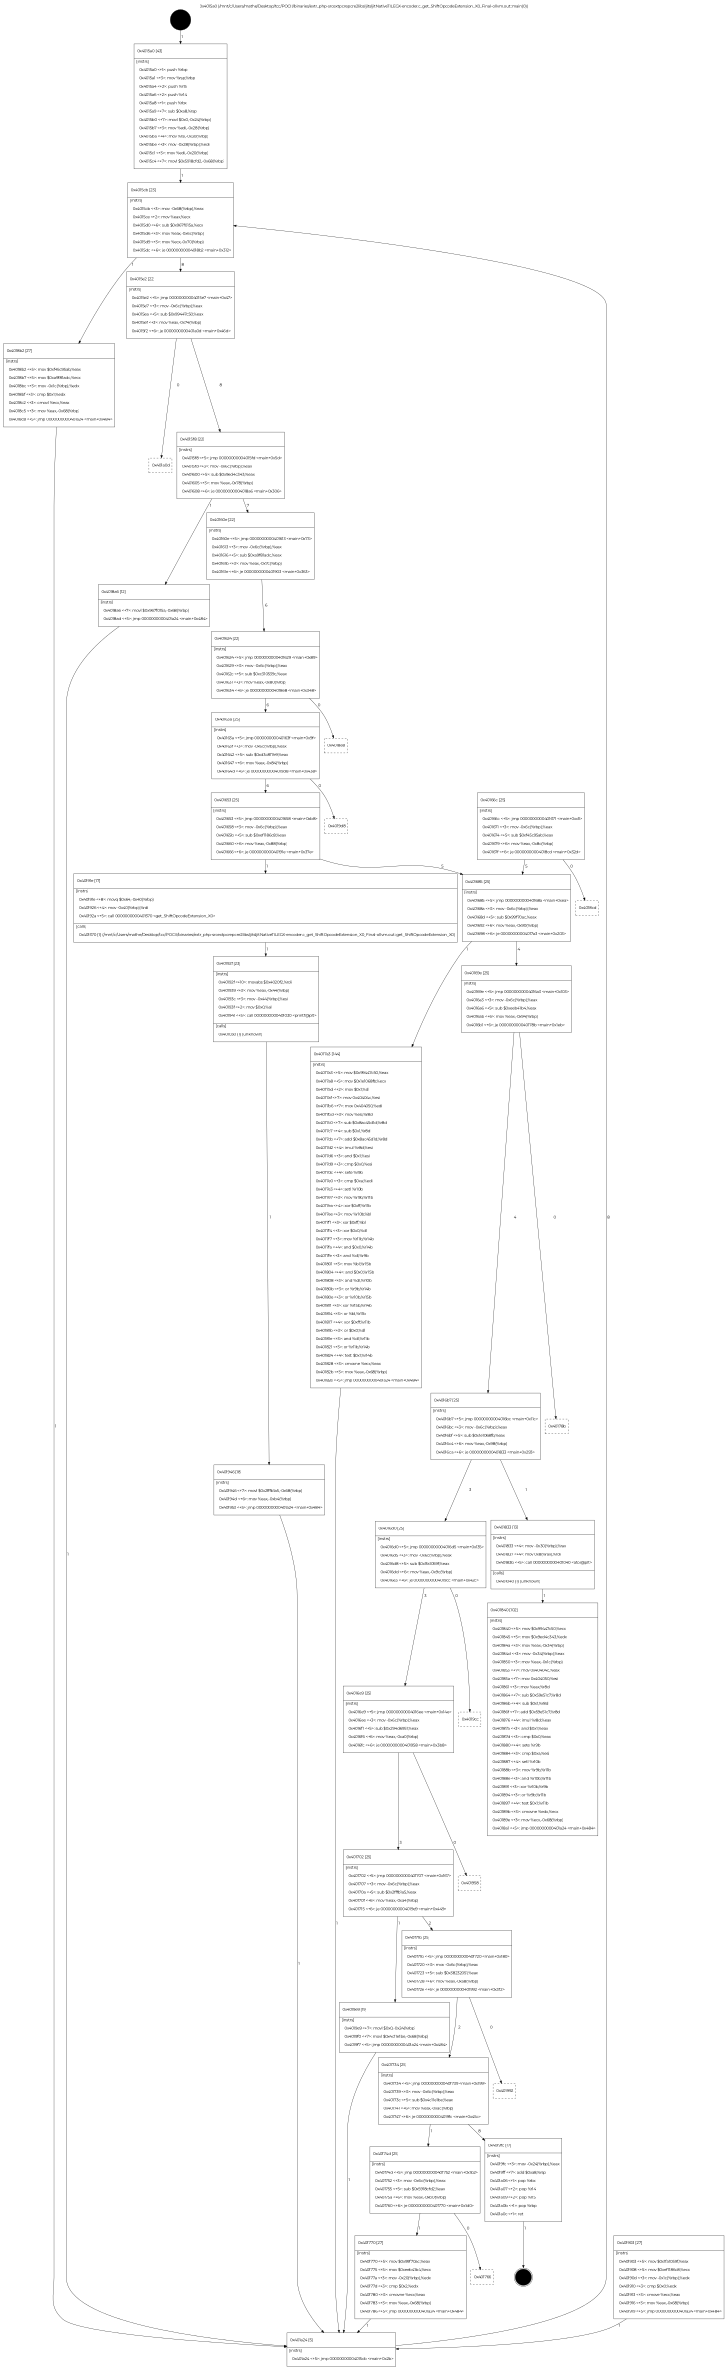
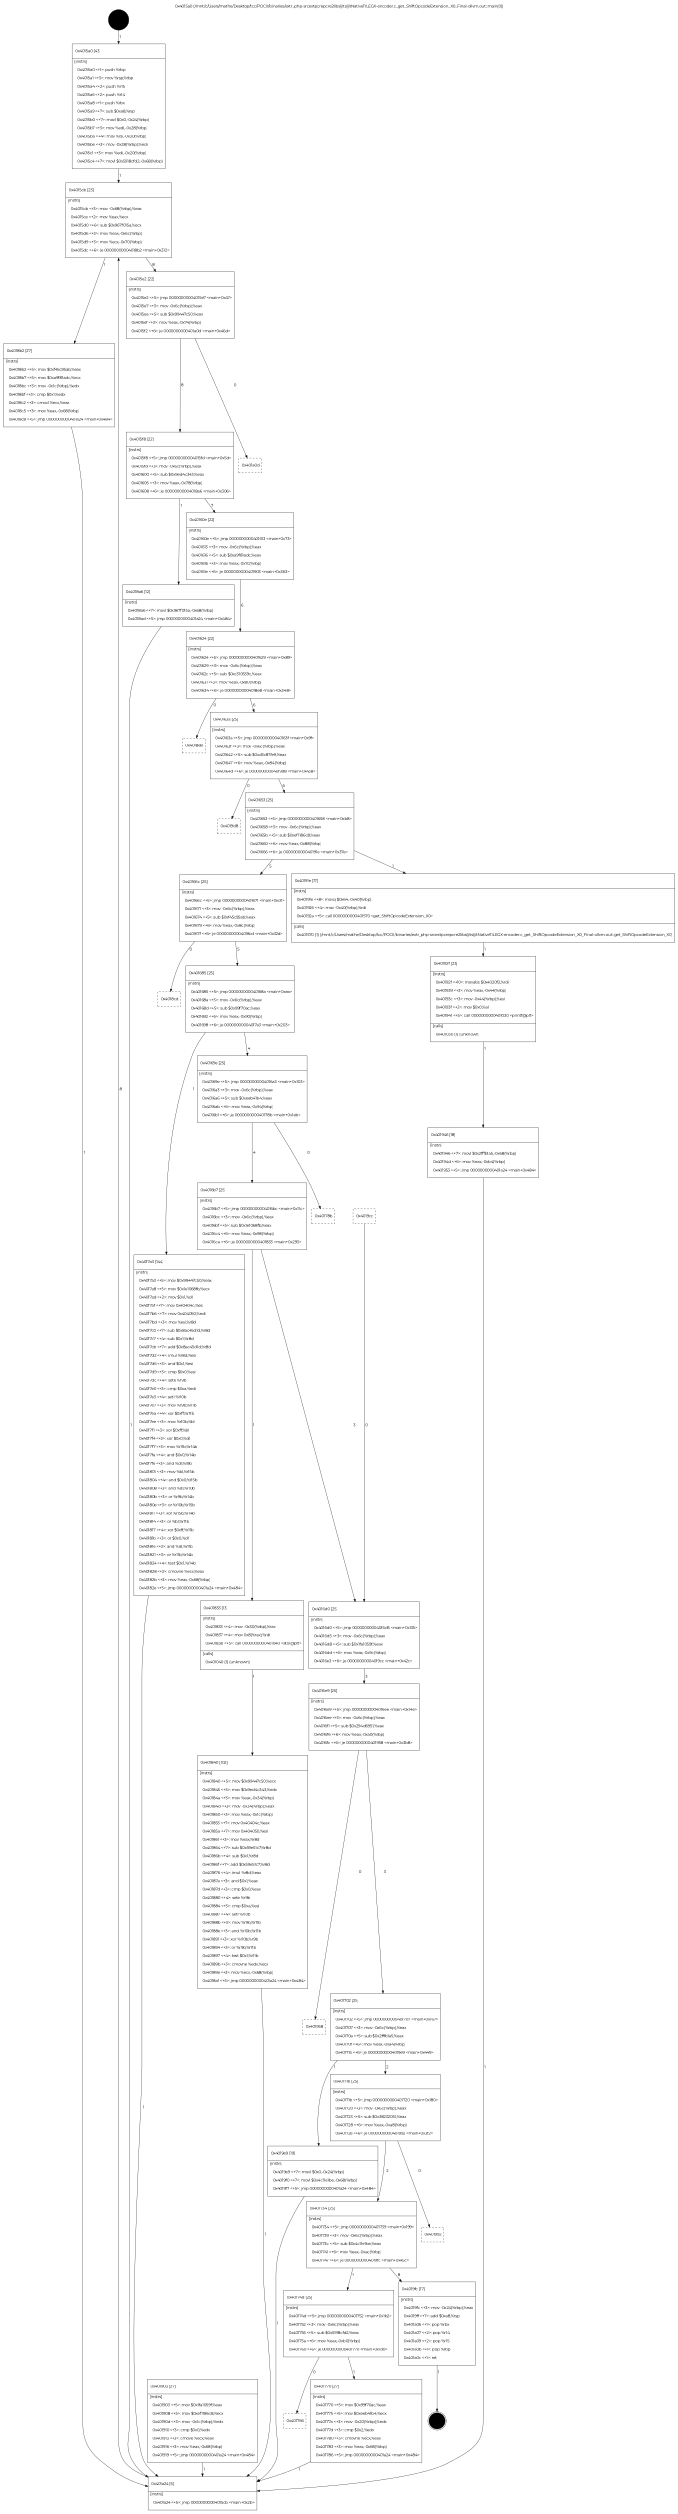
edge "0x401653 [25]" -> "0x401685 [25]": now "0x401653 [25]" -> "0x40166c [25]"
edge "0x4016d0 [25]" -> "0x4019cc": reversed
edge "0x401840 [102]" -> "0x401a24 [5]": added, label "1"
